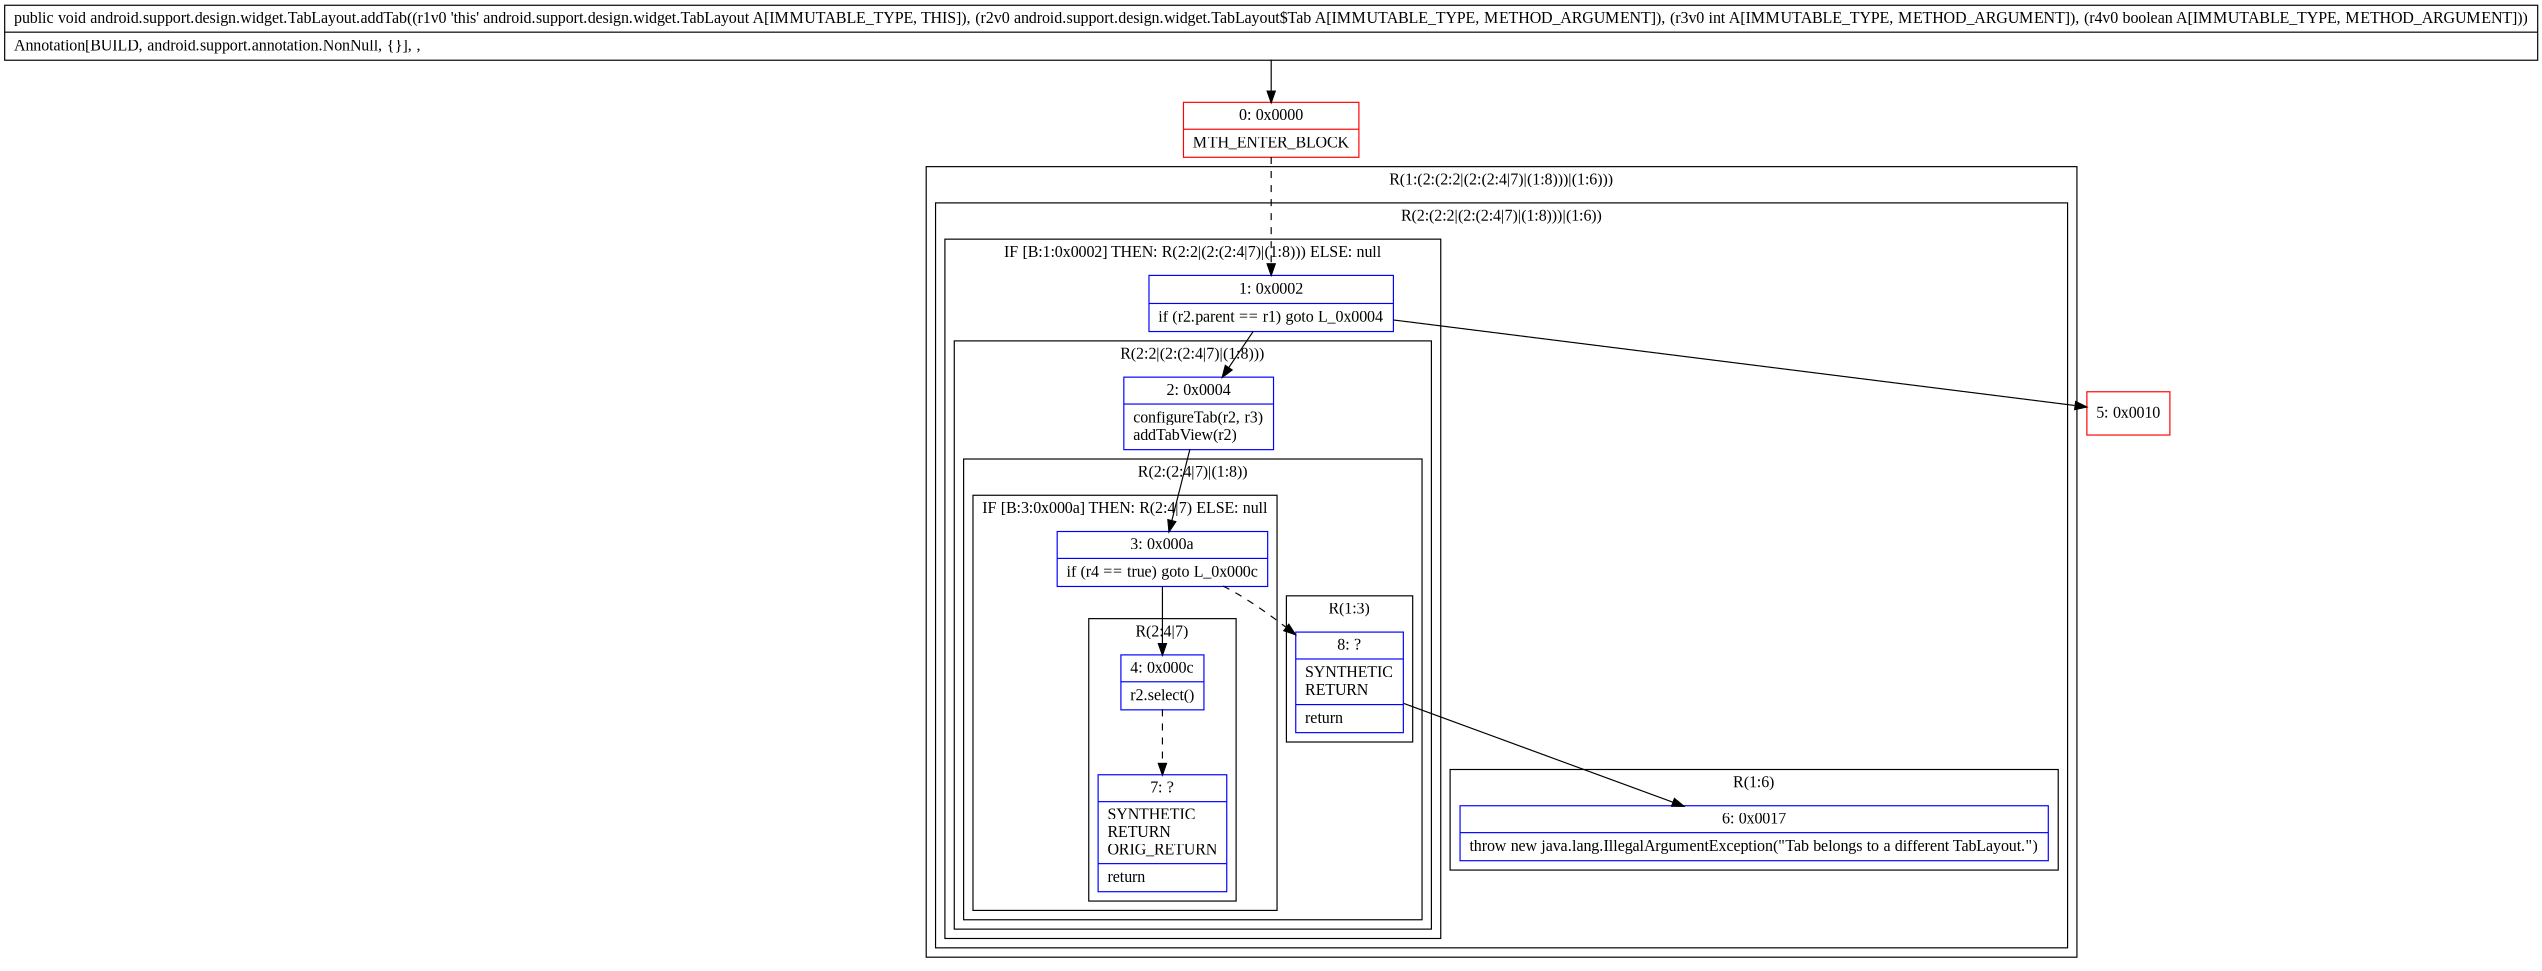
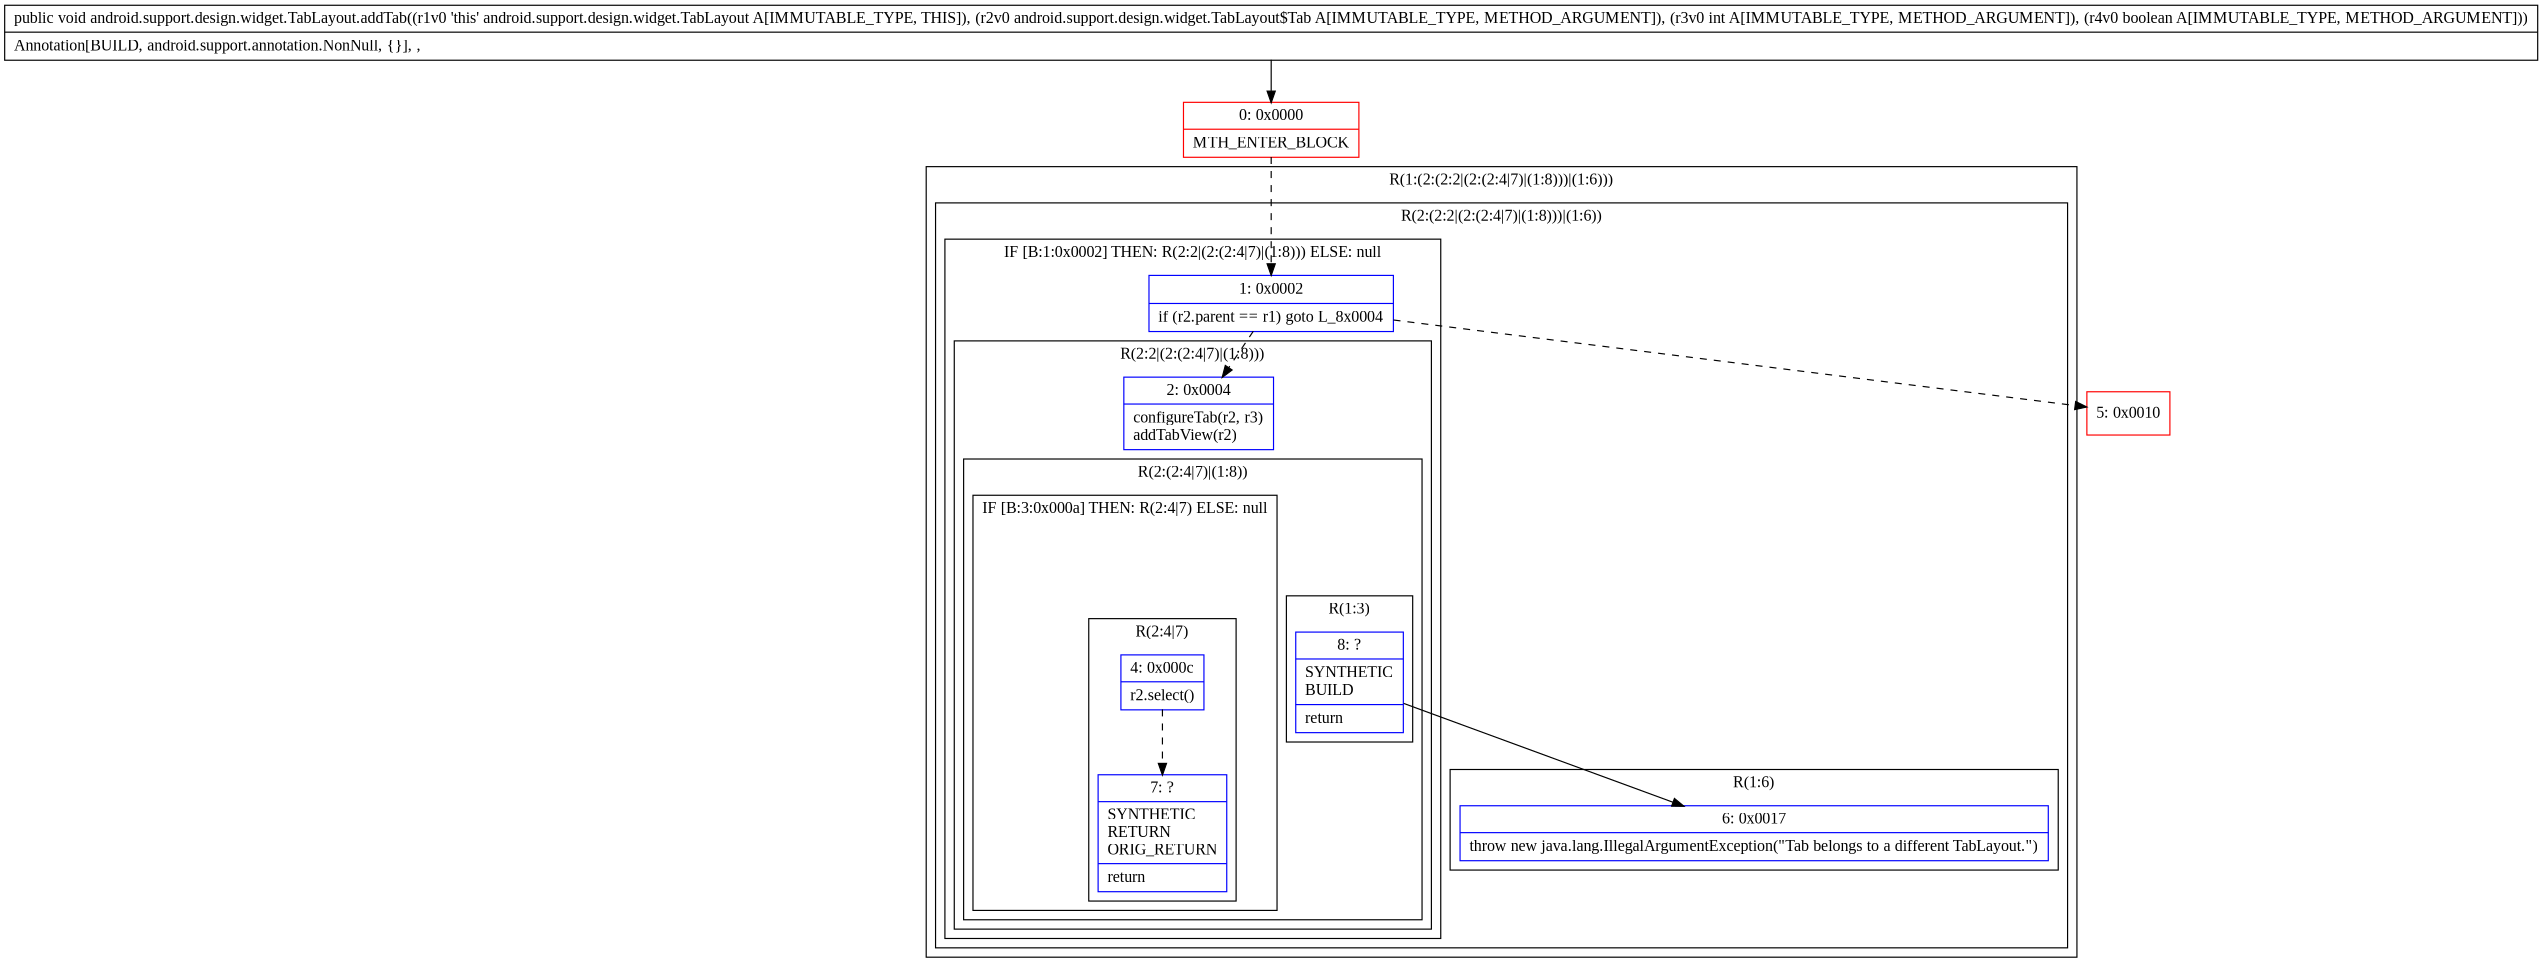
node "1: 0x0002": text "if (r2.parent == r1) goto L_0x0004" -> "if (r2.parent == r1) goto L_8x0004"
edge "1: 0x0002" -> "2: 0x0004": style solid -> dashed
edge "1: 0x0002" -> "5: 0x0010": style solid -> dashed
node "3: 0x000a": removed
node "8: ?": text "RETURN" -> "BUILD"
